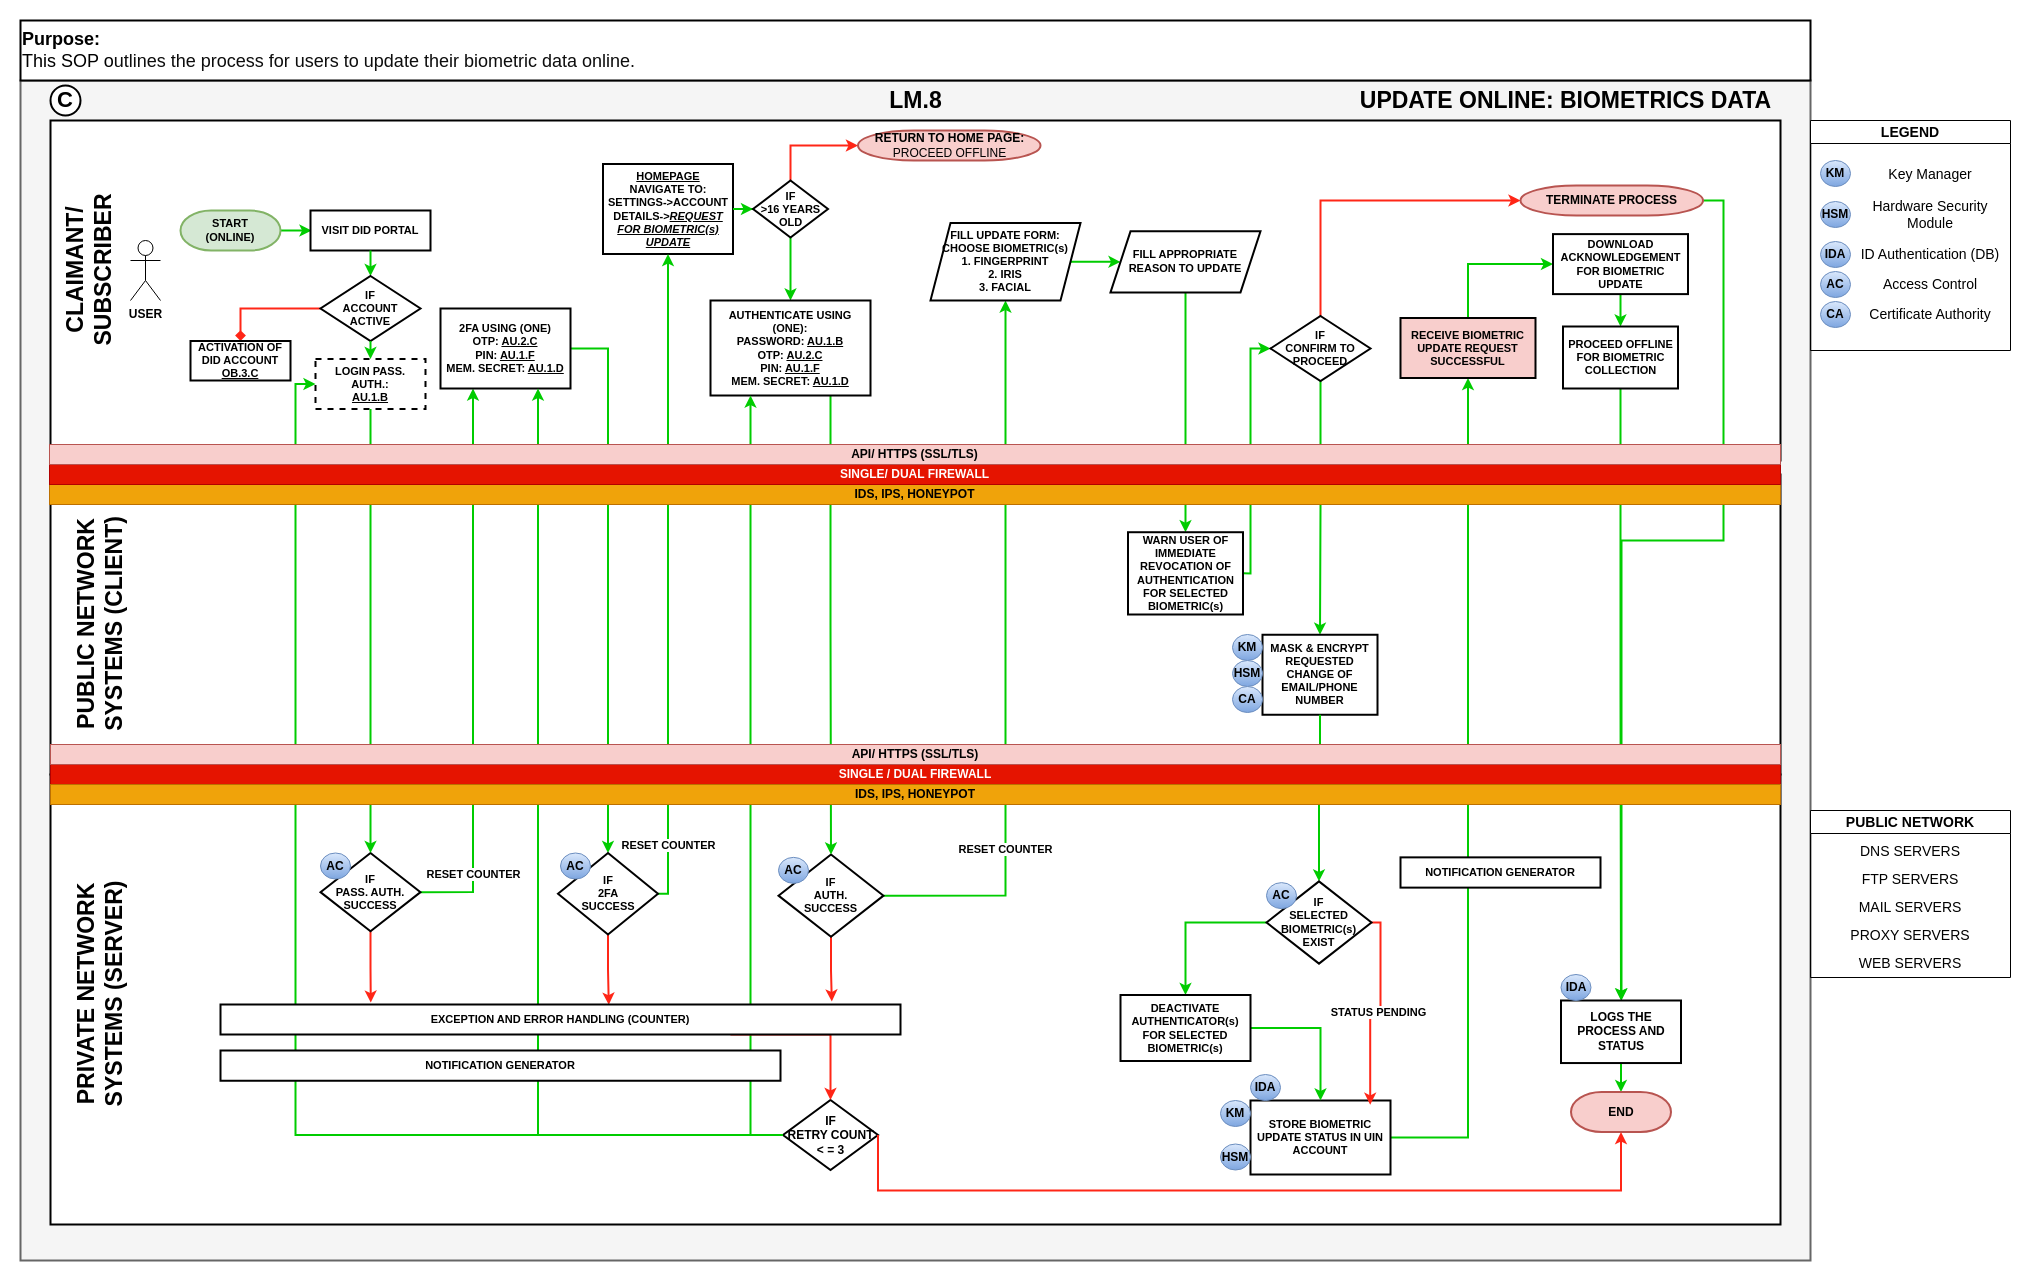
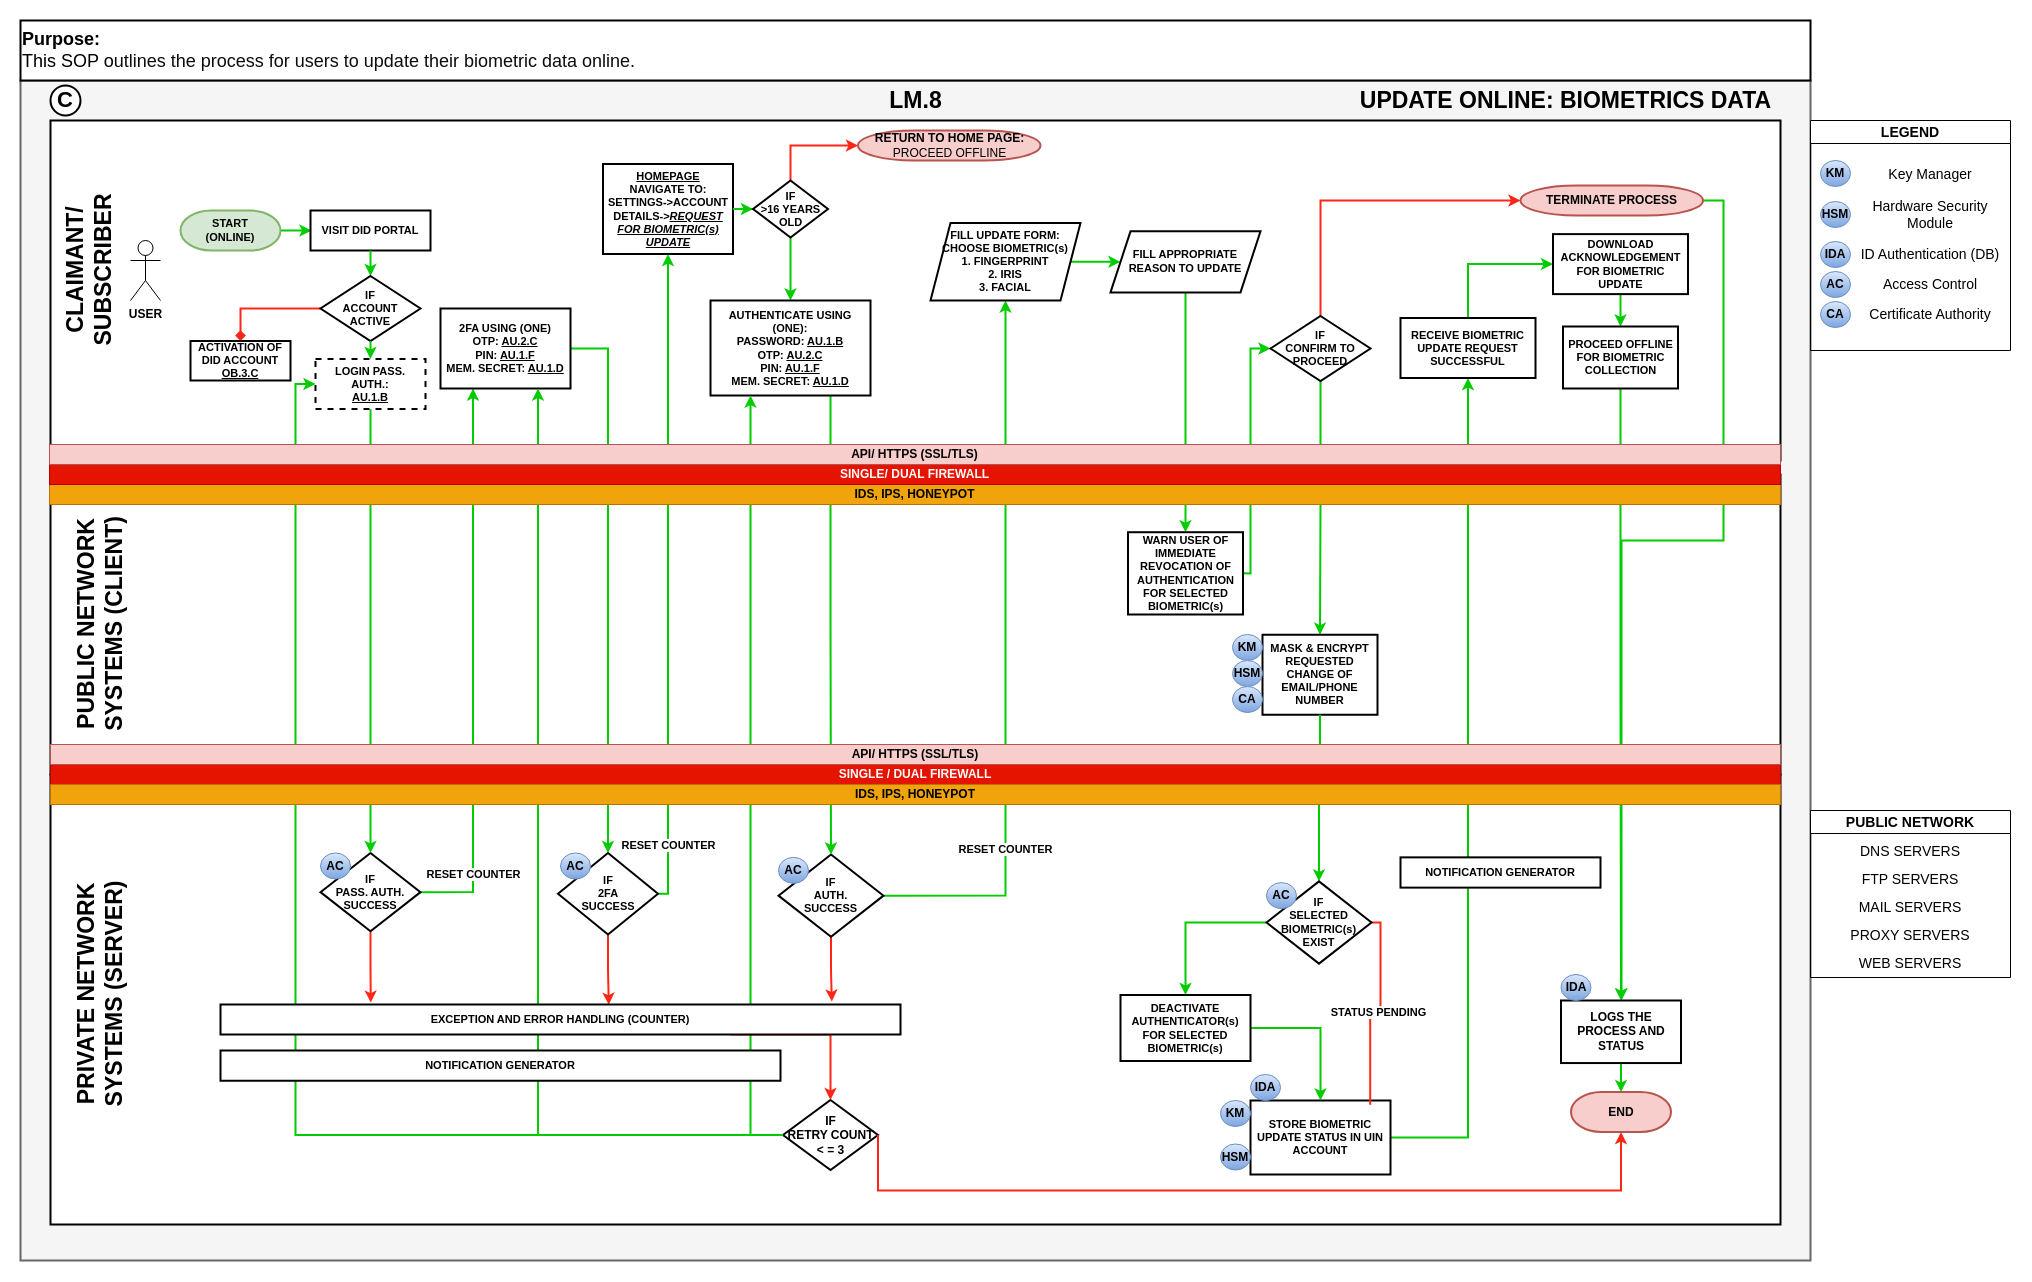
node "RECEIVE BIOMETRIC UPDATE REQUEST SUCCESSFUL": fillcolor #f8cecc -> #ffffff
edge "IF SELECTED BIOMETRIC(s) EXIST" -> "STORE BIOMETRIC UPDATE STATUS IN UIN ACCOUNT": arrowhead classic -> none
